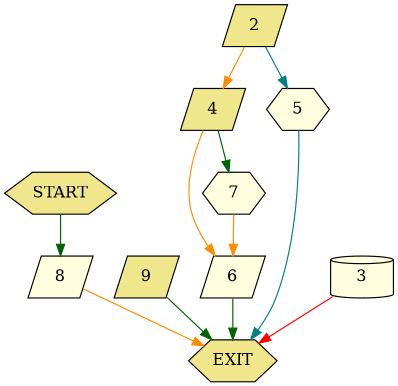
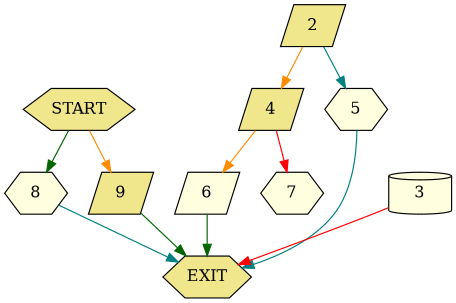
edge "START" -> "9": added
edge "4" -> "7": color darkgreen -> red
edge "7" -> "6": removed
node "8": shape parallelogram -> hexagon
edge "8" -> "EXIT": color darkorange -> teal
